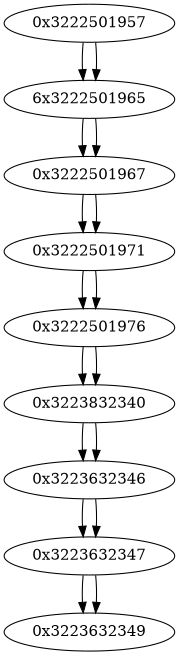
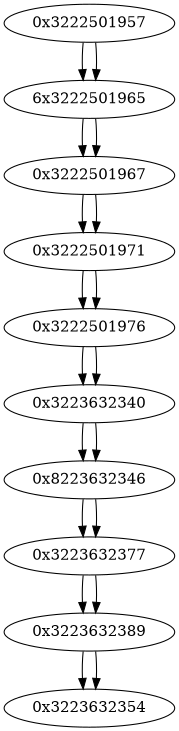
node "0x3223832340": label "0x3223832340" -> "0x3223632340"
node "0x3223632346": label "0x3223632346" -> "0x8223632346"
node "0x3223632347": label "0x3223632347" -> "0x3223632377"
node "0x3223632349": label "0x3223632349" -> "0x3223632389"
node "0x3223632354": added
